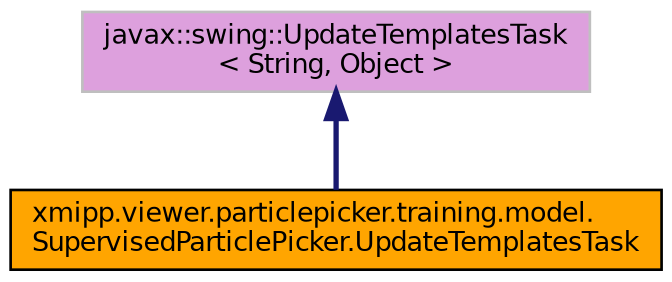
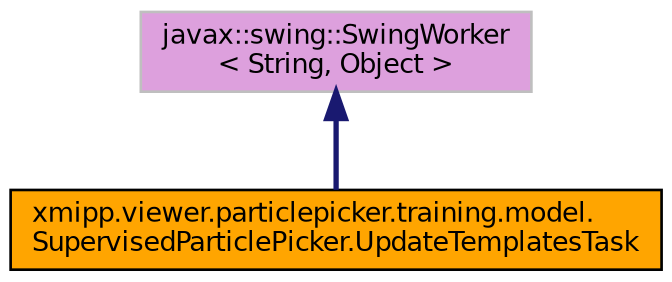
node "javax::swing::UpdateTemplatesTask < String, Object >": label "javax::swing::UpdateTemplatesTask < String, Object >" -> "javax::swing::SwingWorker < String, Object >"
